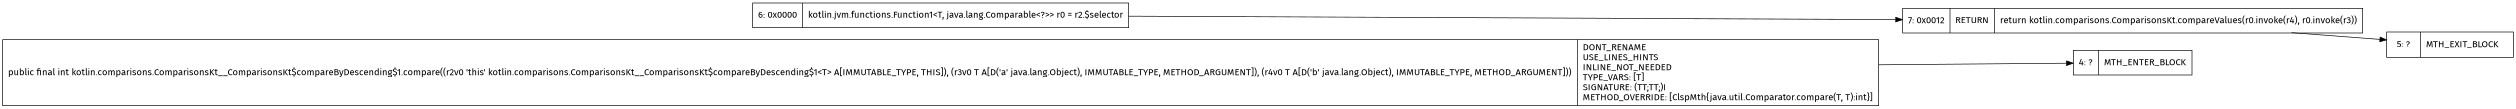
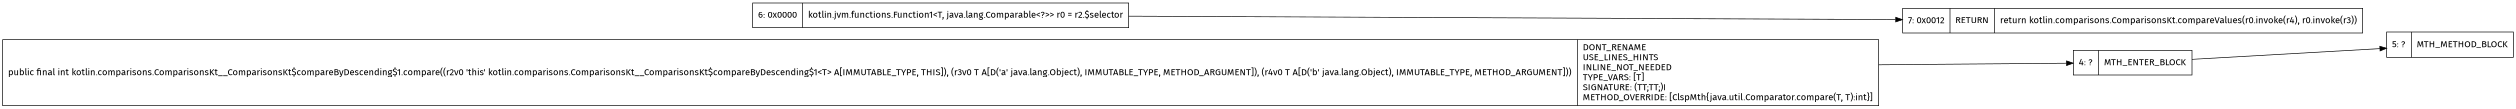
edge "7: 0x0012" -> "5: ?": now "4: ?" -> "5: ?"
node "5: ?": text "MTH_EXIT_BLOCK" -> "MTH_METHOD_BLOCK"
